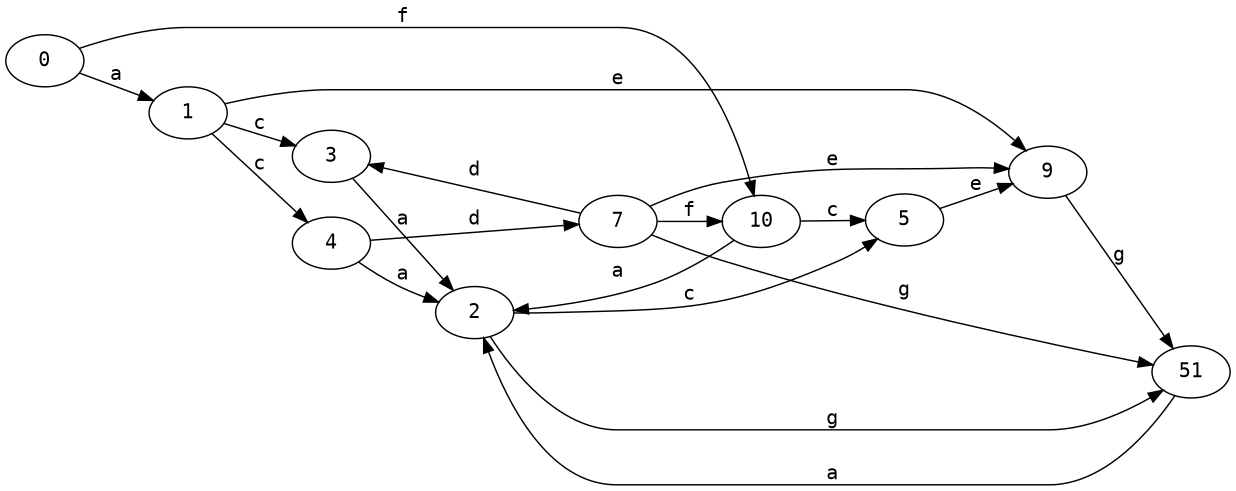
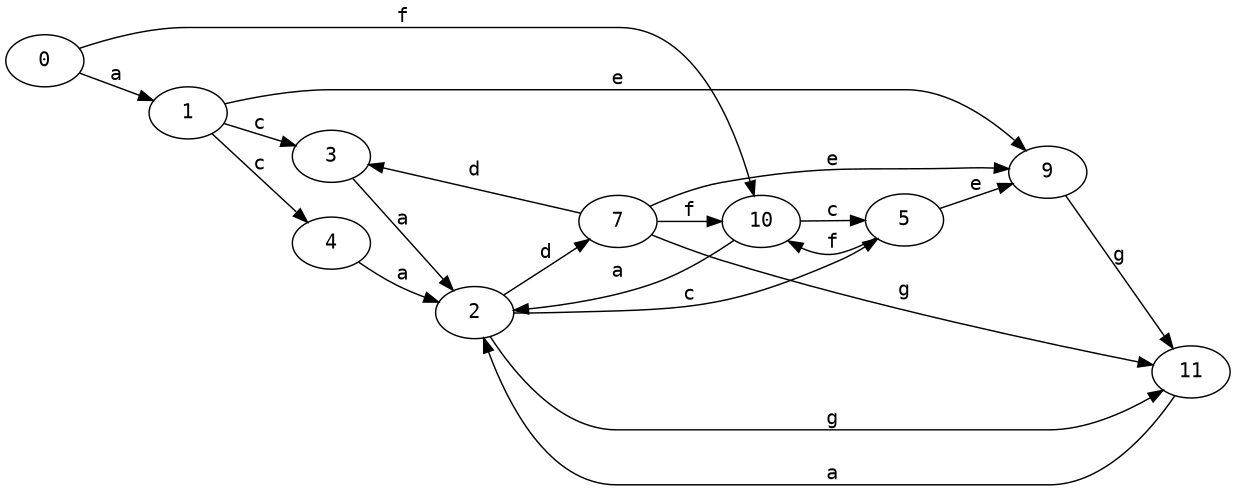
edge "4" -> "7": now "2" -> "7"
edge "5" -> "10": added, label "f"
node "51": label "51" -> "11"
